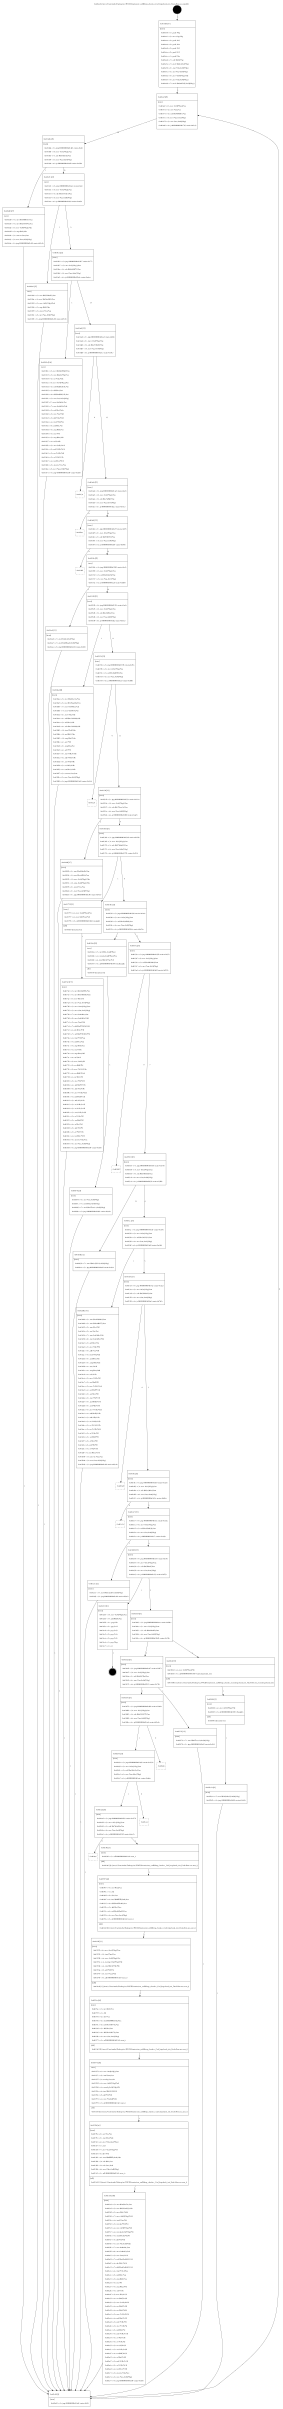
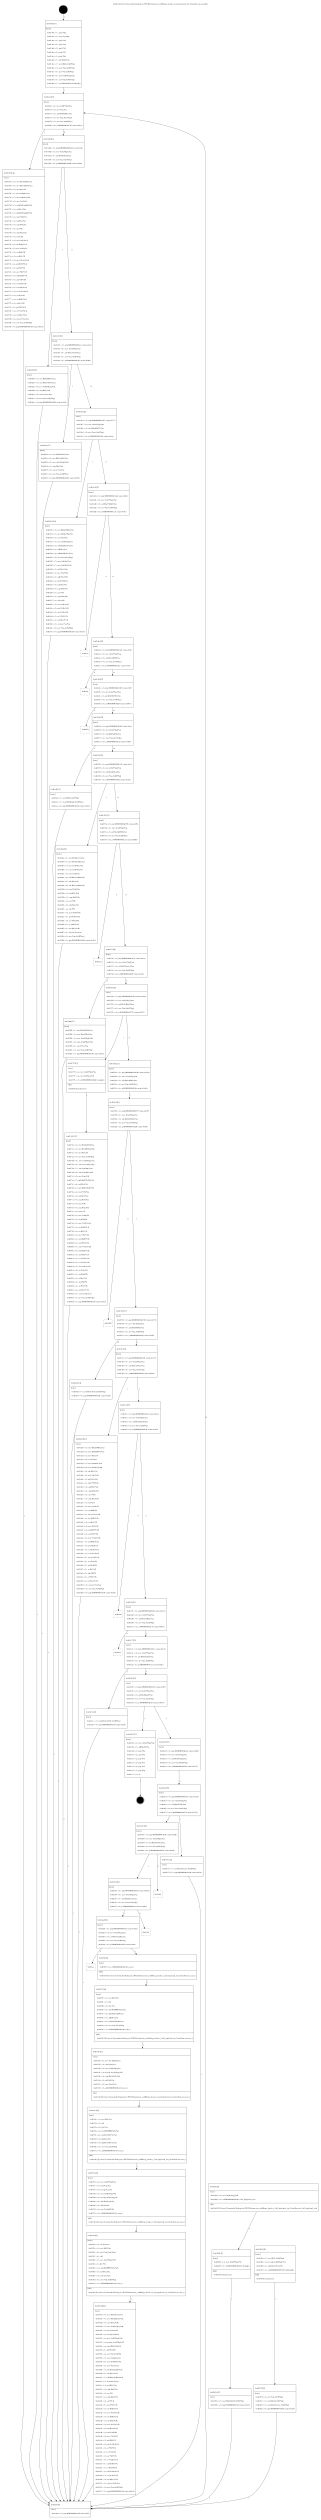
node "0x401703 [144]": added
edge "0x401581 [25]" -> "0x401864 [20]": removed, label "1"
edge "0x401649 [25]" -> "0x401b82 [9]": removed, label "1"
